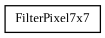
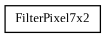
node "FilterPixel7x7": label "FilterPixel7x7" -> "FilterPixel7x2"
